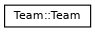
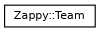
node "Team::Team": label "Team::Team" -> "Zappy::Team"
